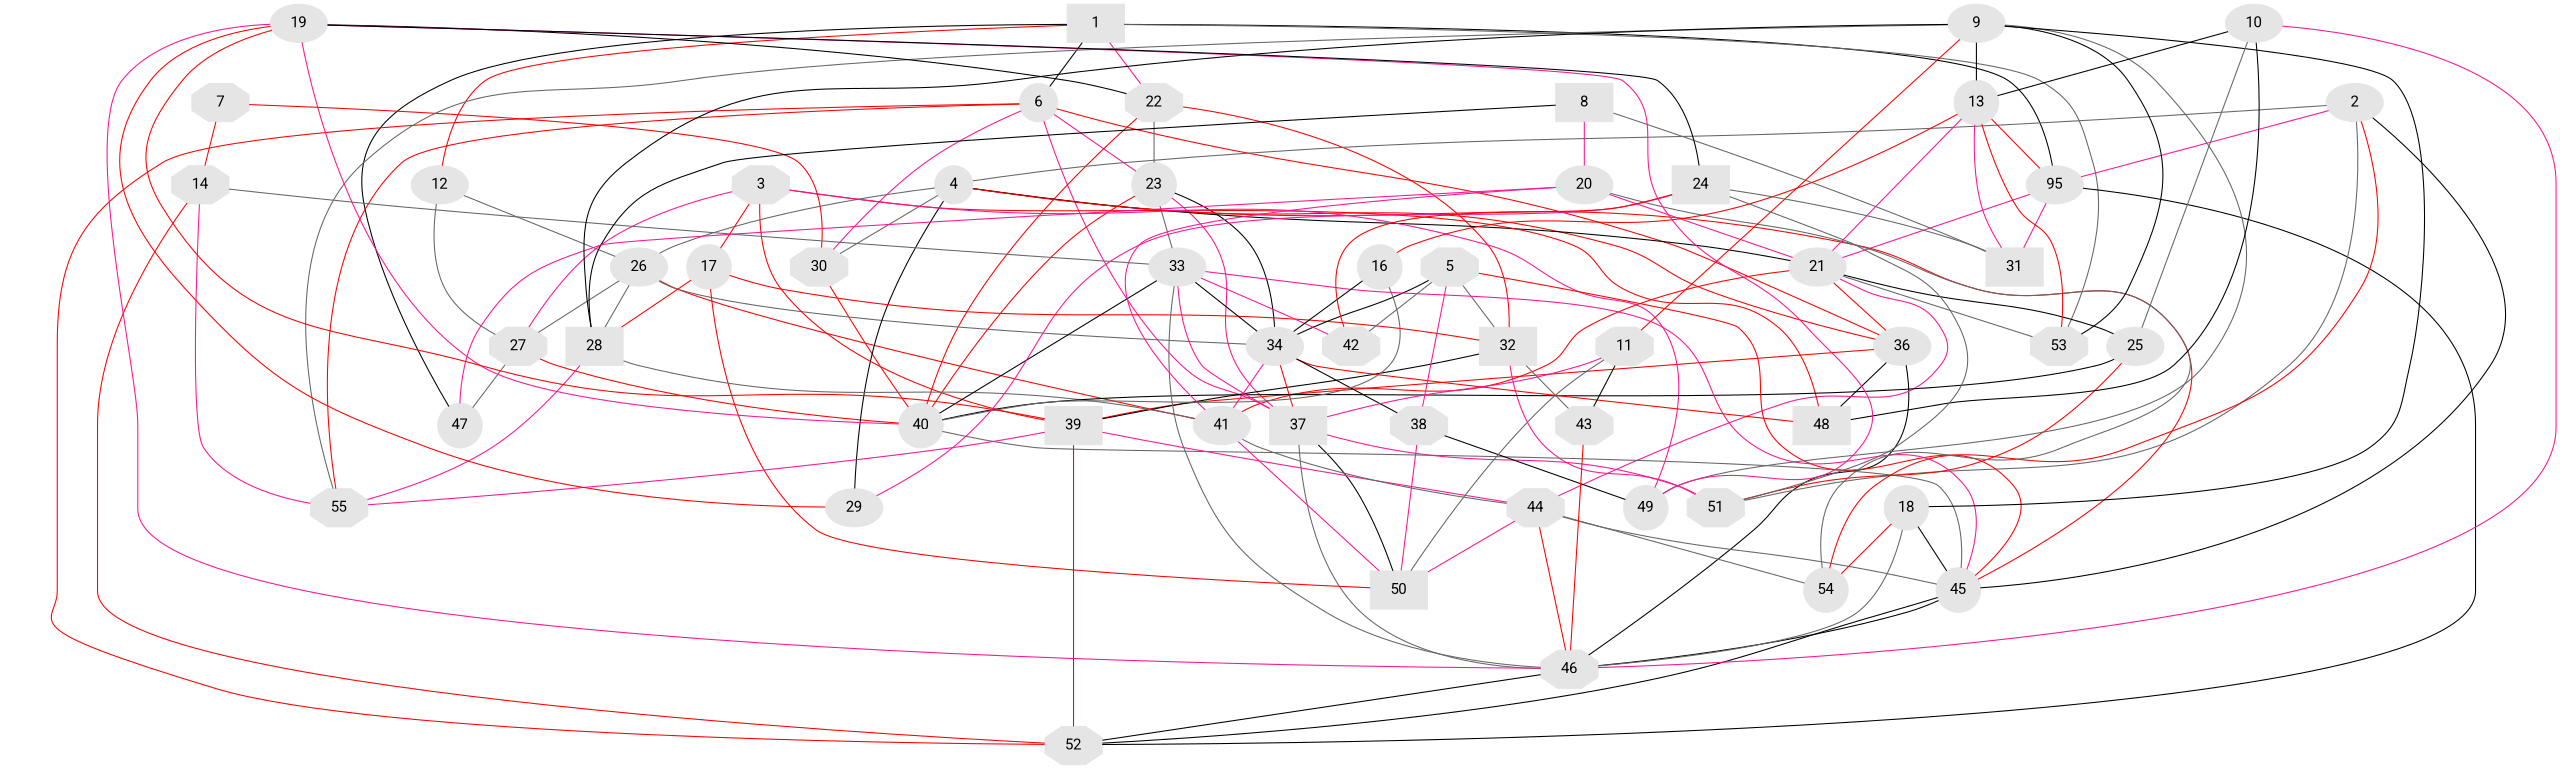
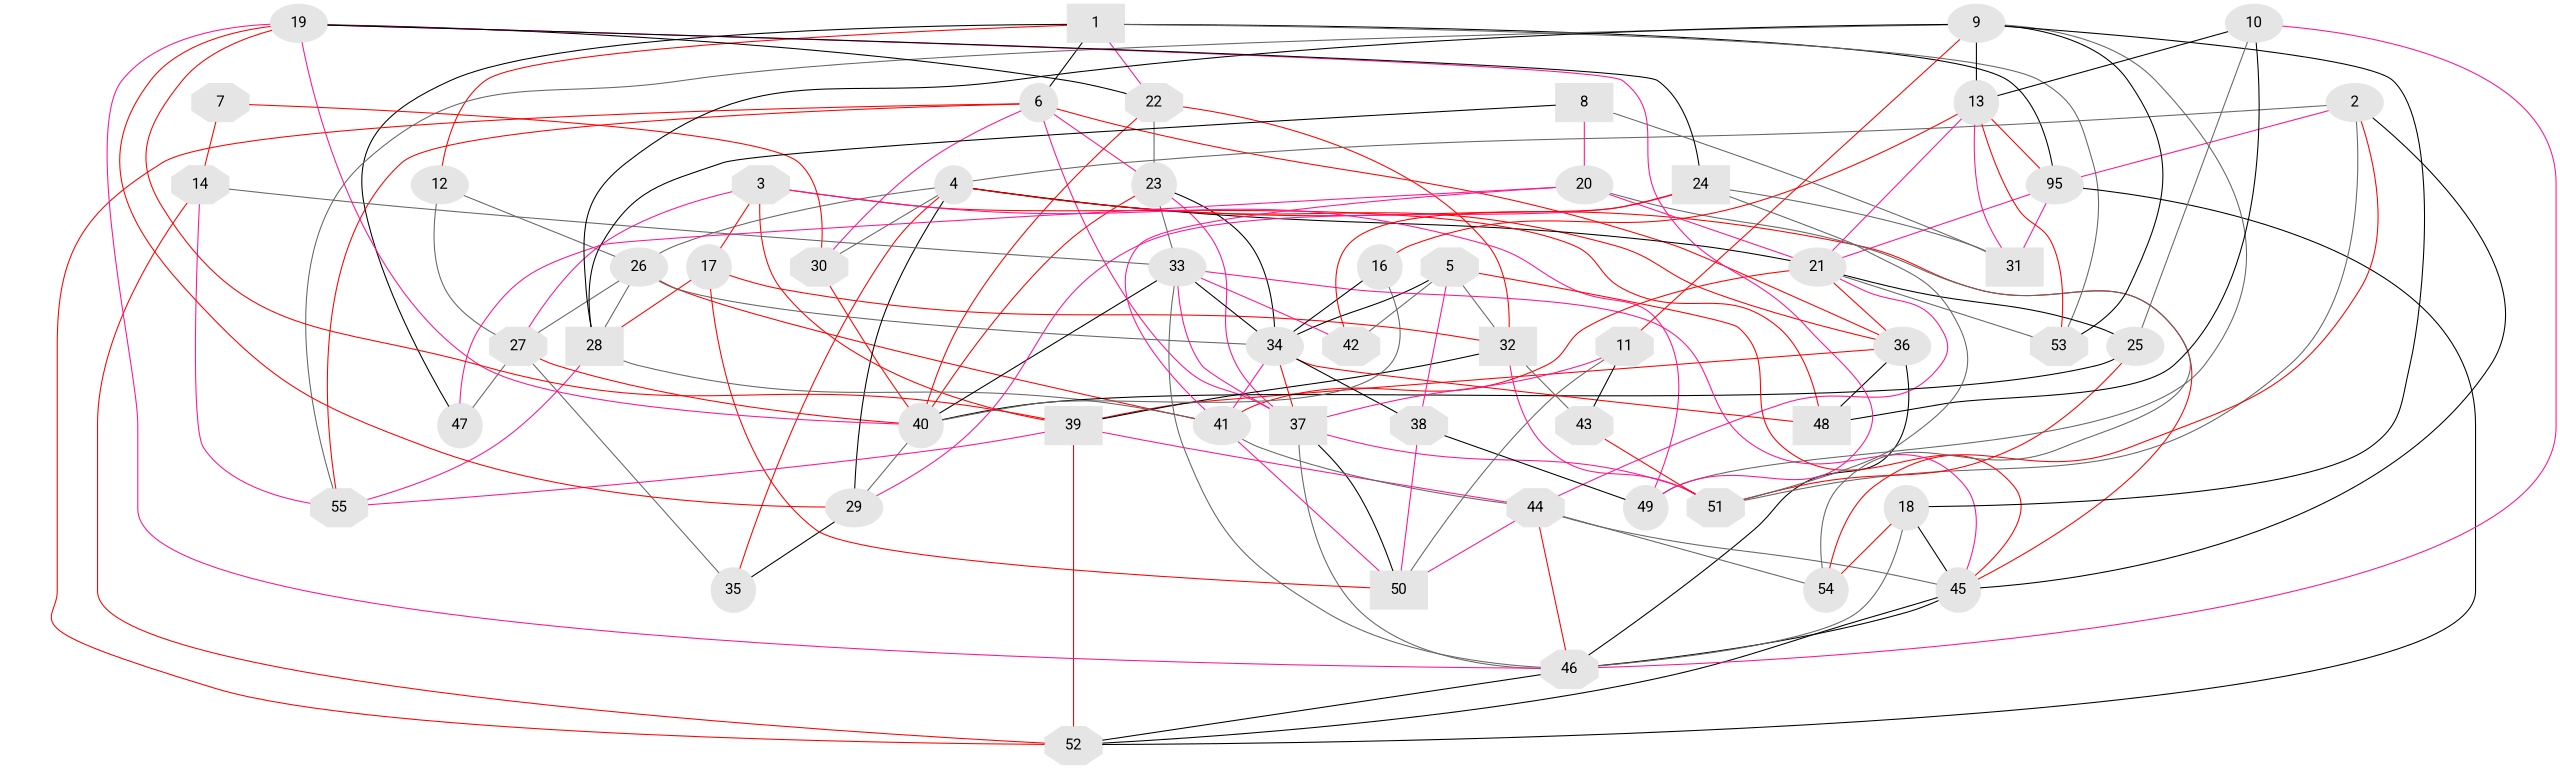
edge "40" -- "45": now "40" -- "29"
edge "43" -- "46": now "43" -- "51"
node "35": added
